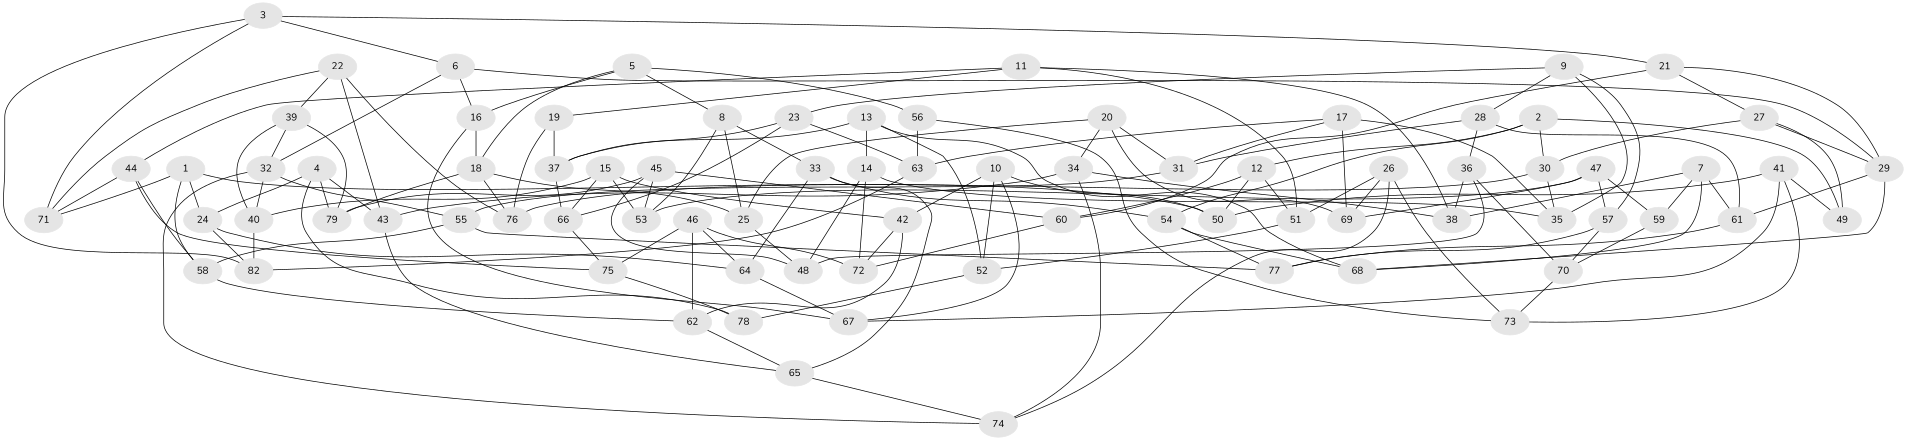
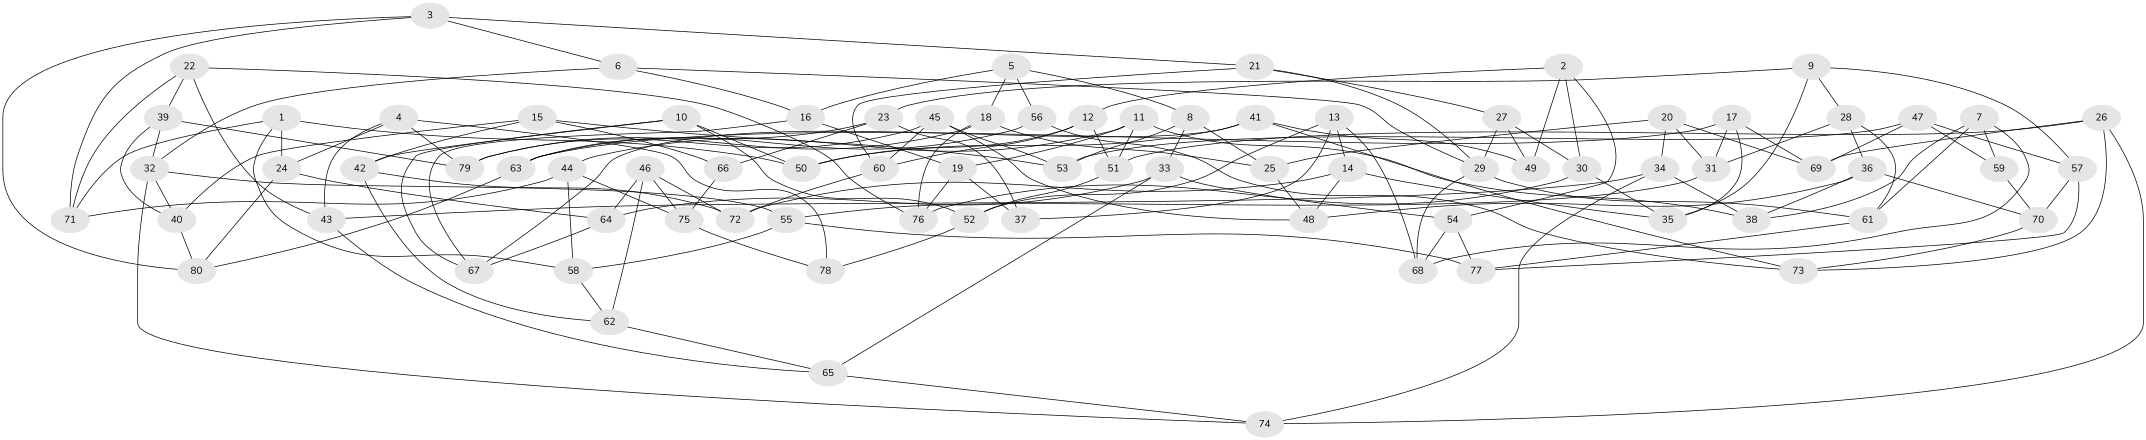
edge "16" -- "18": now "16" -- "19"
edge "37" -- "66": removed
node "82": label "82" -> "80"
